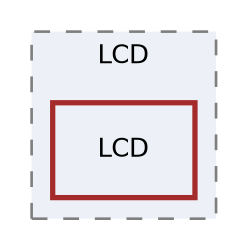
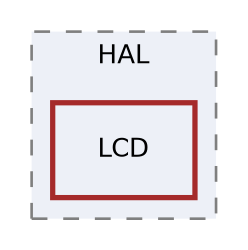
cluster "LCD": label "LCD" -> "HAL"
